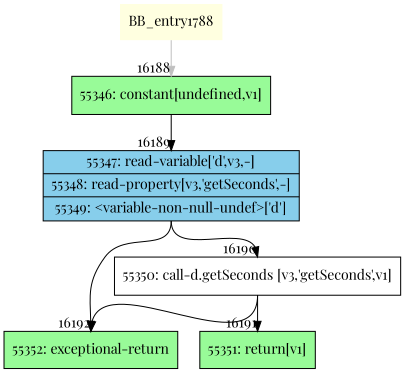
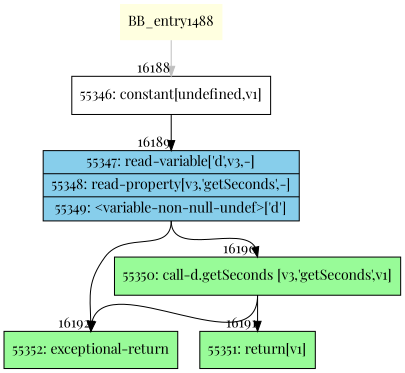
node "BB_entry1788": label "BB_entry1788" -> "BB_entry1488"
node "55346: constant[undefined,v1]": fillcolor palegreen -> white
node "55350: call-d.getSeconds [v3,'getSeconds',v1]": fillcolor white -> palegreen
